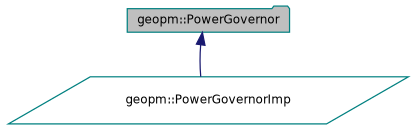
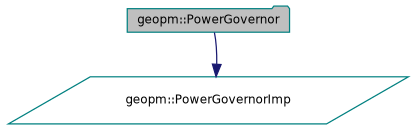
edge "geopm::PowerGovernorImp" -> "geopm::PowerGovernor": reversed
